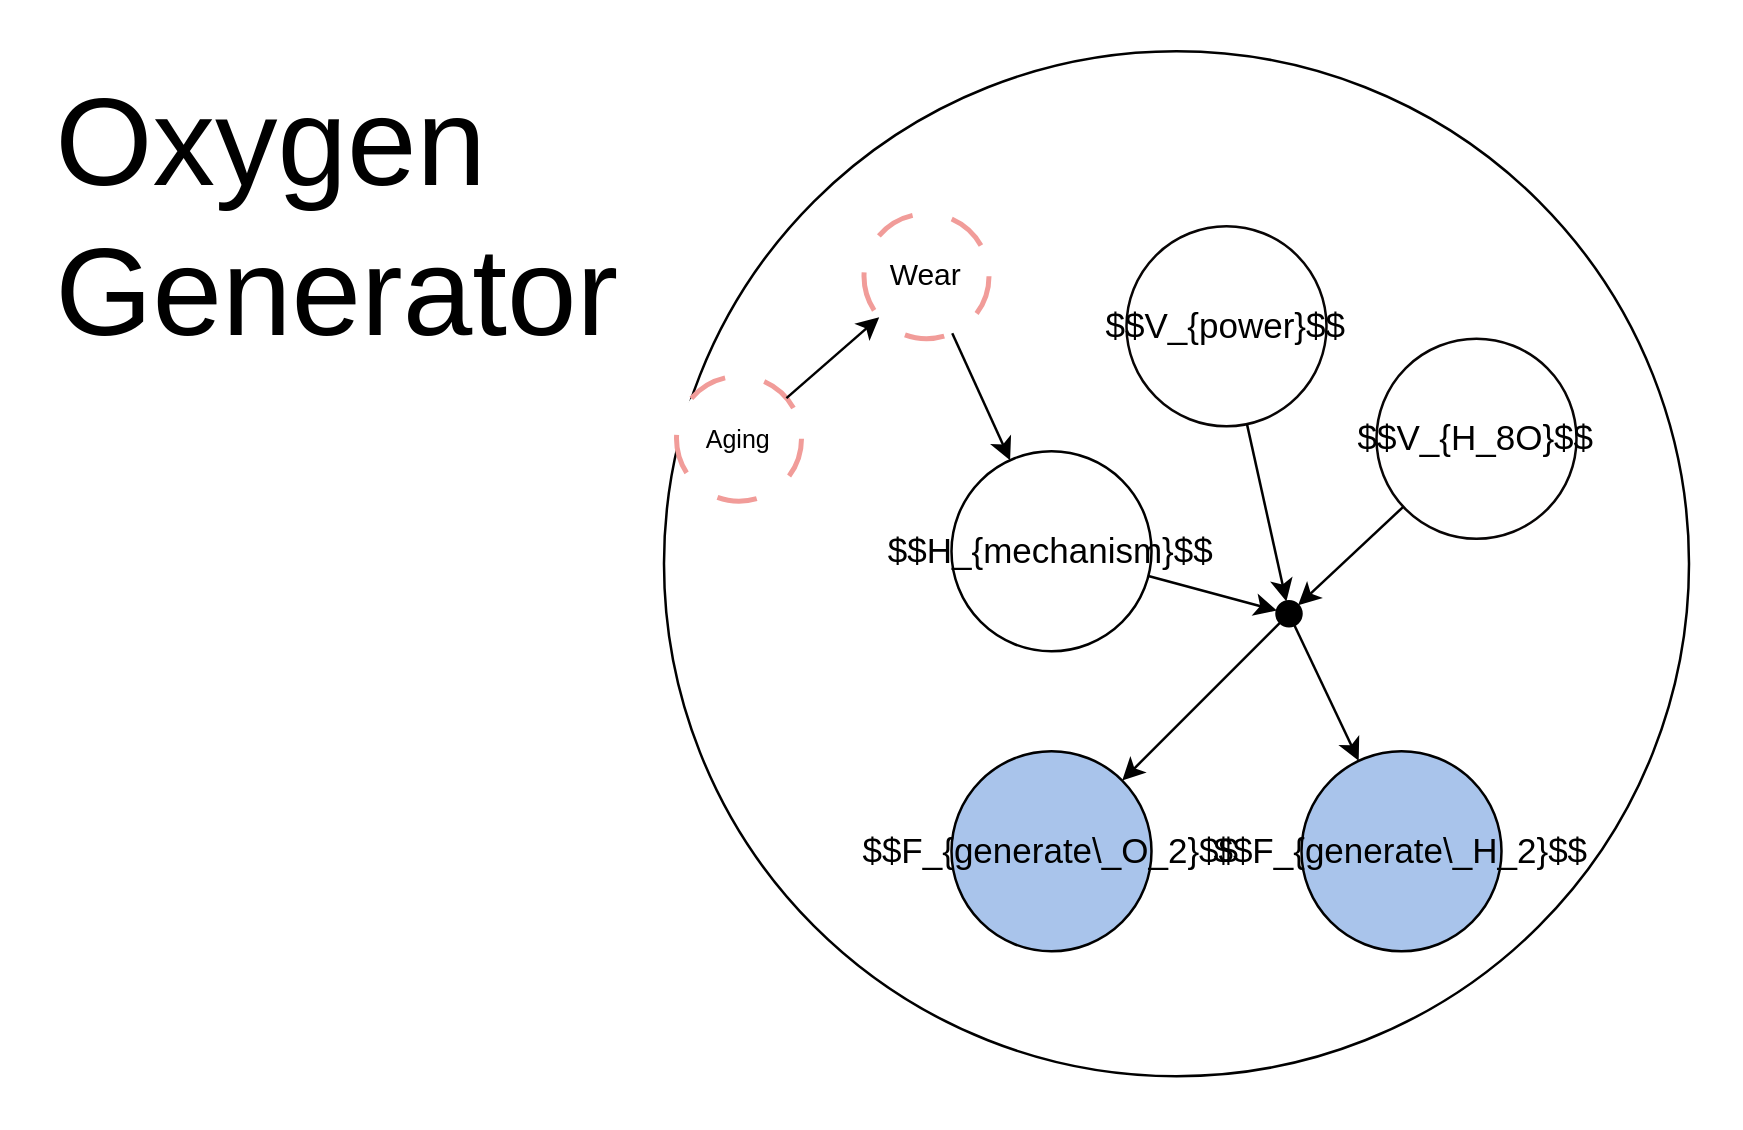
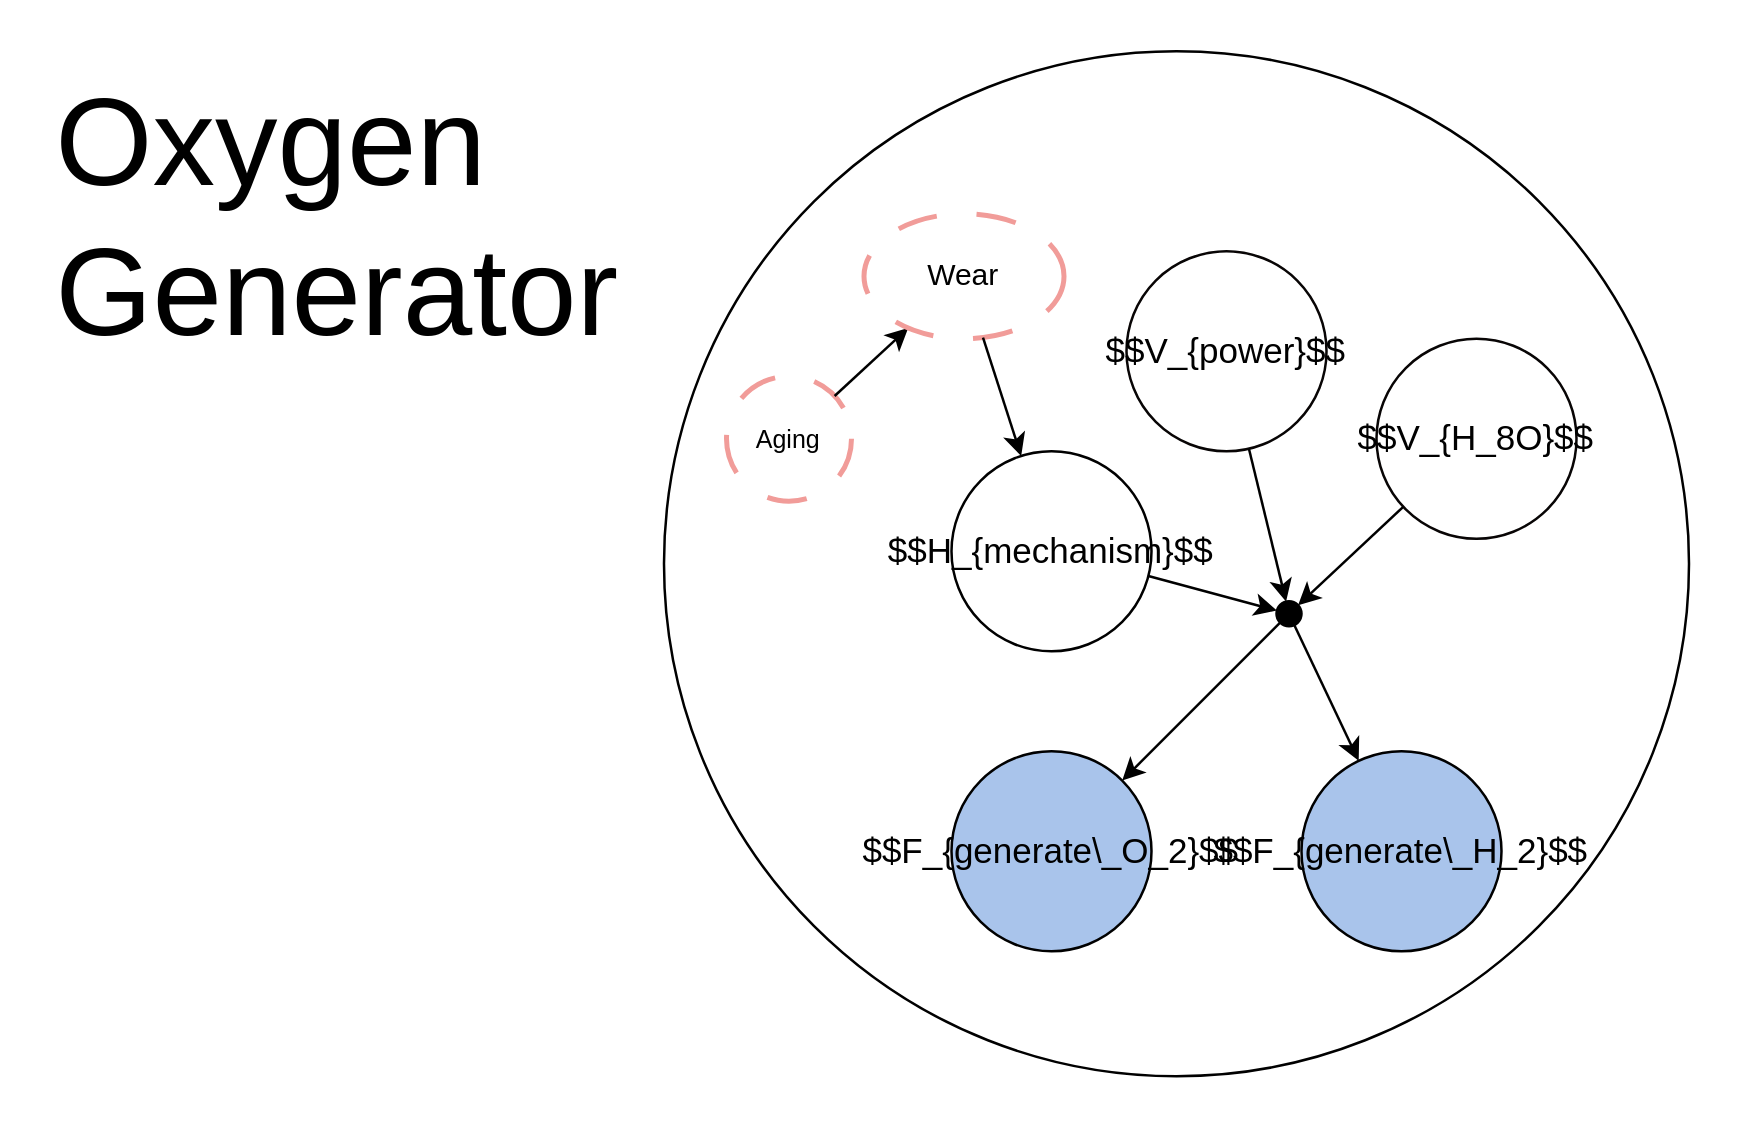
node "Wear": size 125x125 -> 200x125
node "$$V_{power}$$": moved (1226, 326) -> (1226, 351)
node "Aging": moved (739, 439) -> (789, 439)
